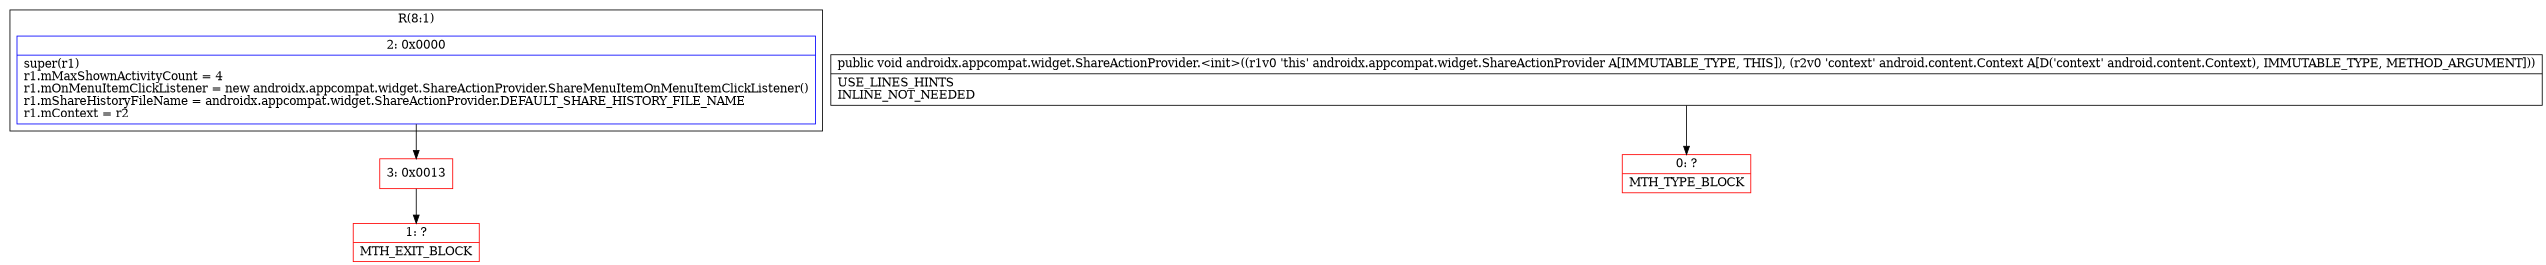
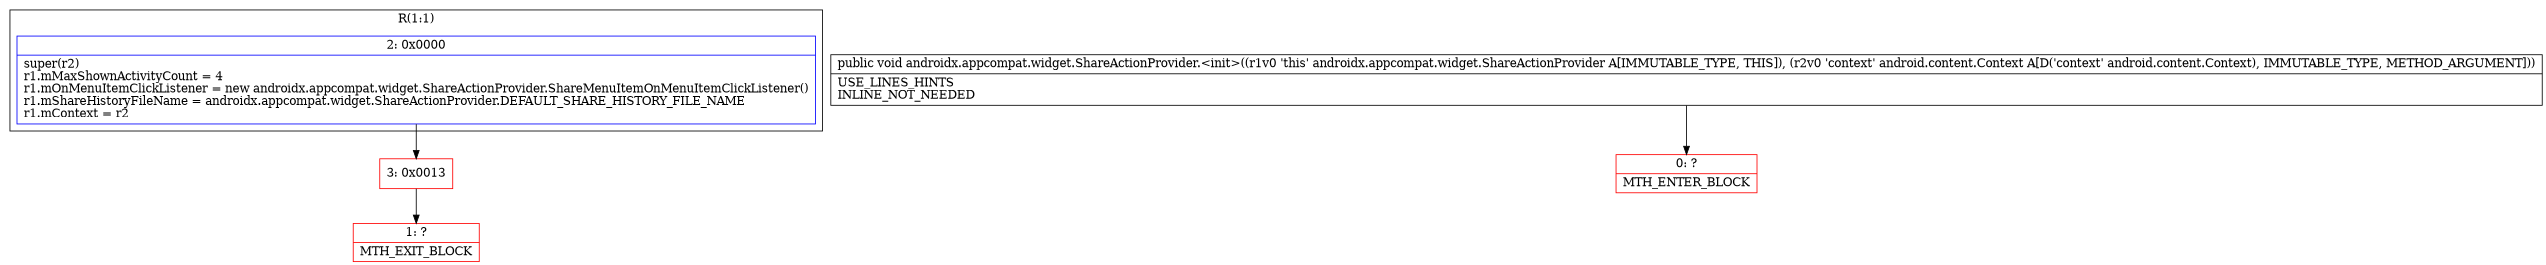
cluster "R(8:1)": label "R(8:1)" -> "R(1:1)"
node "2: 0x0000": text "super(r1)" -> "super(r2)"
node "0: ?": text "MTH_TYPE_BLOCK" -> "MTH_ENTER_BLOCK"
